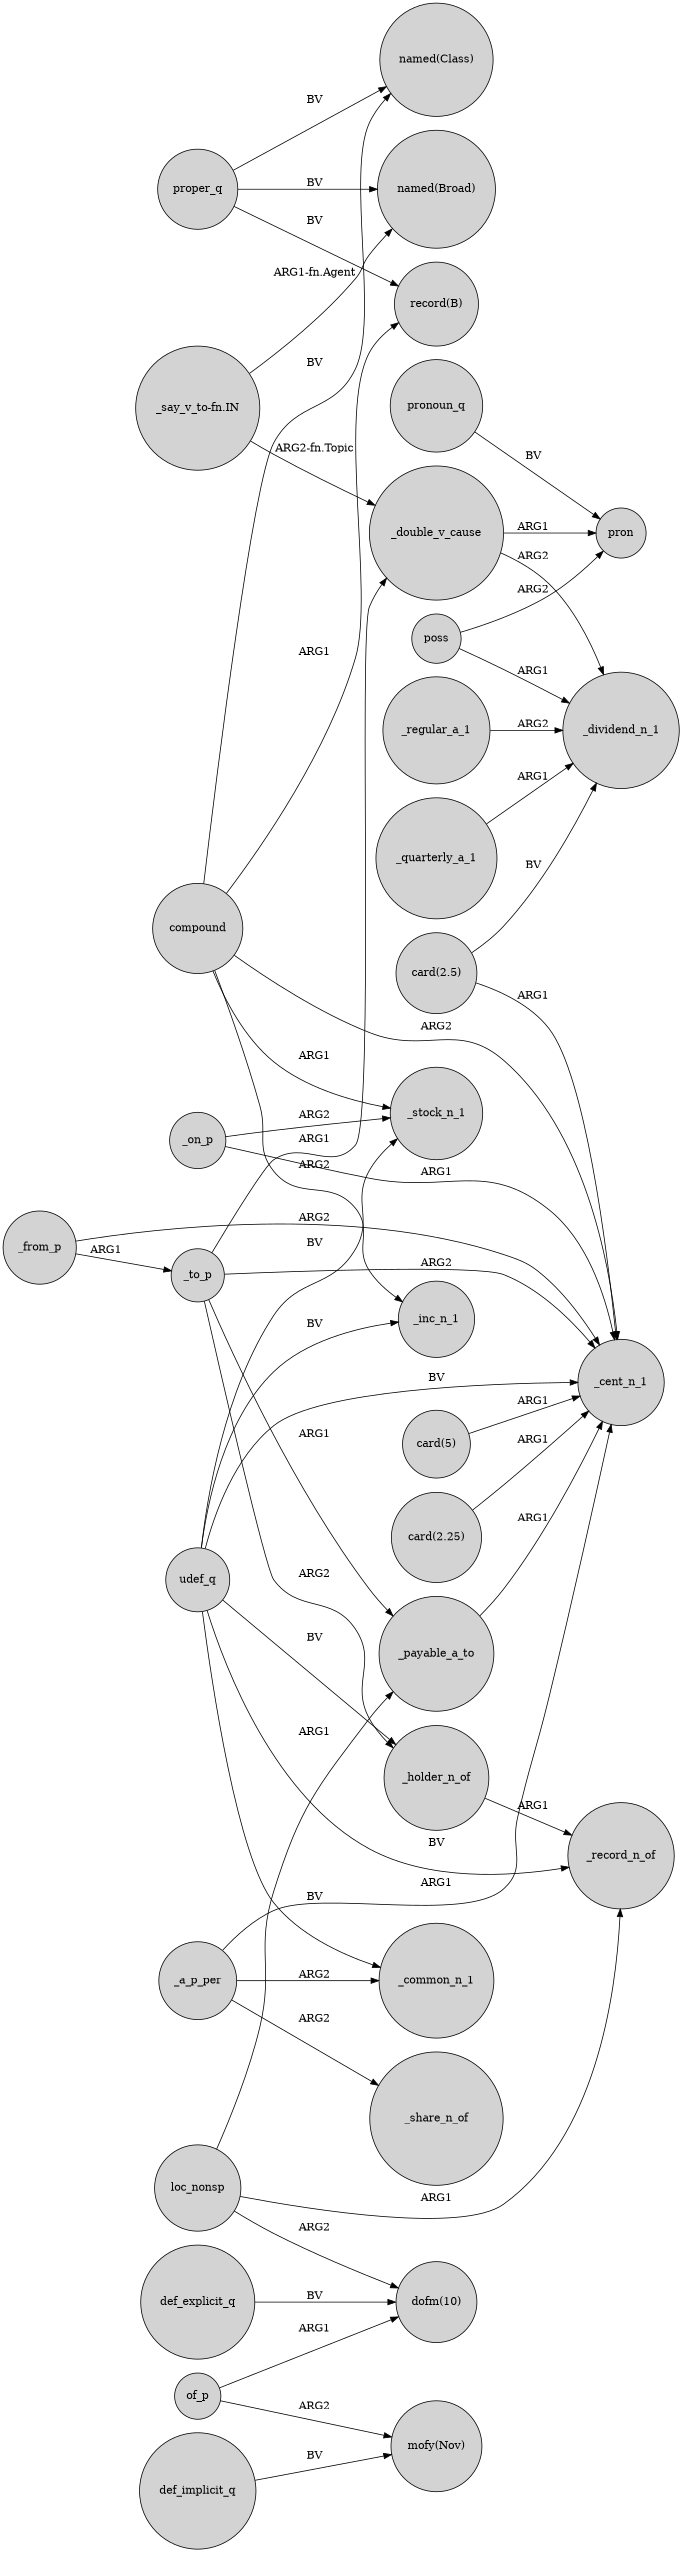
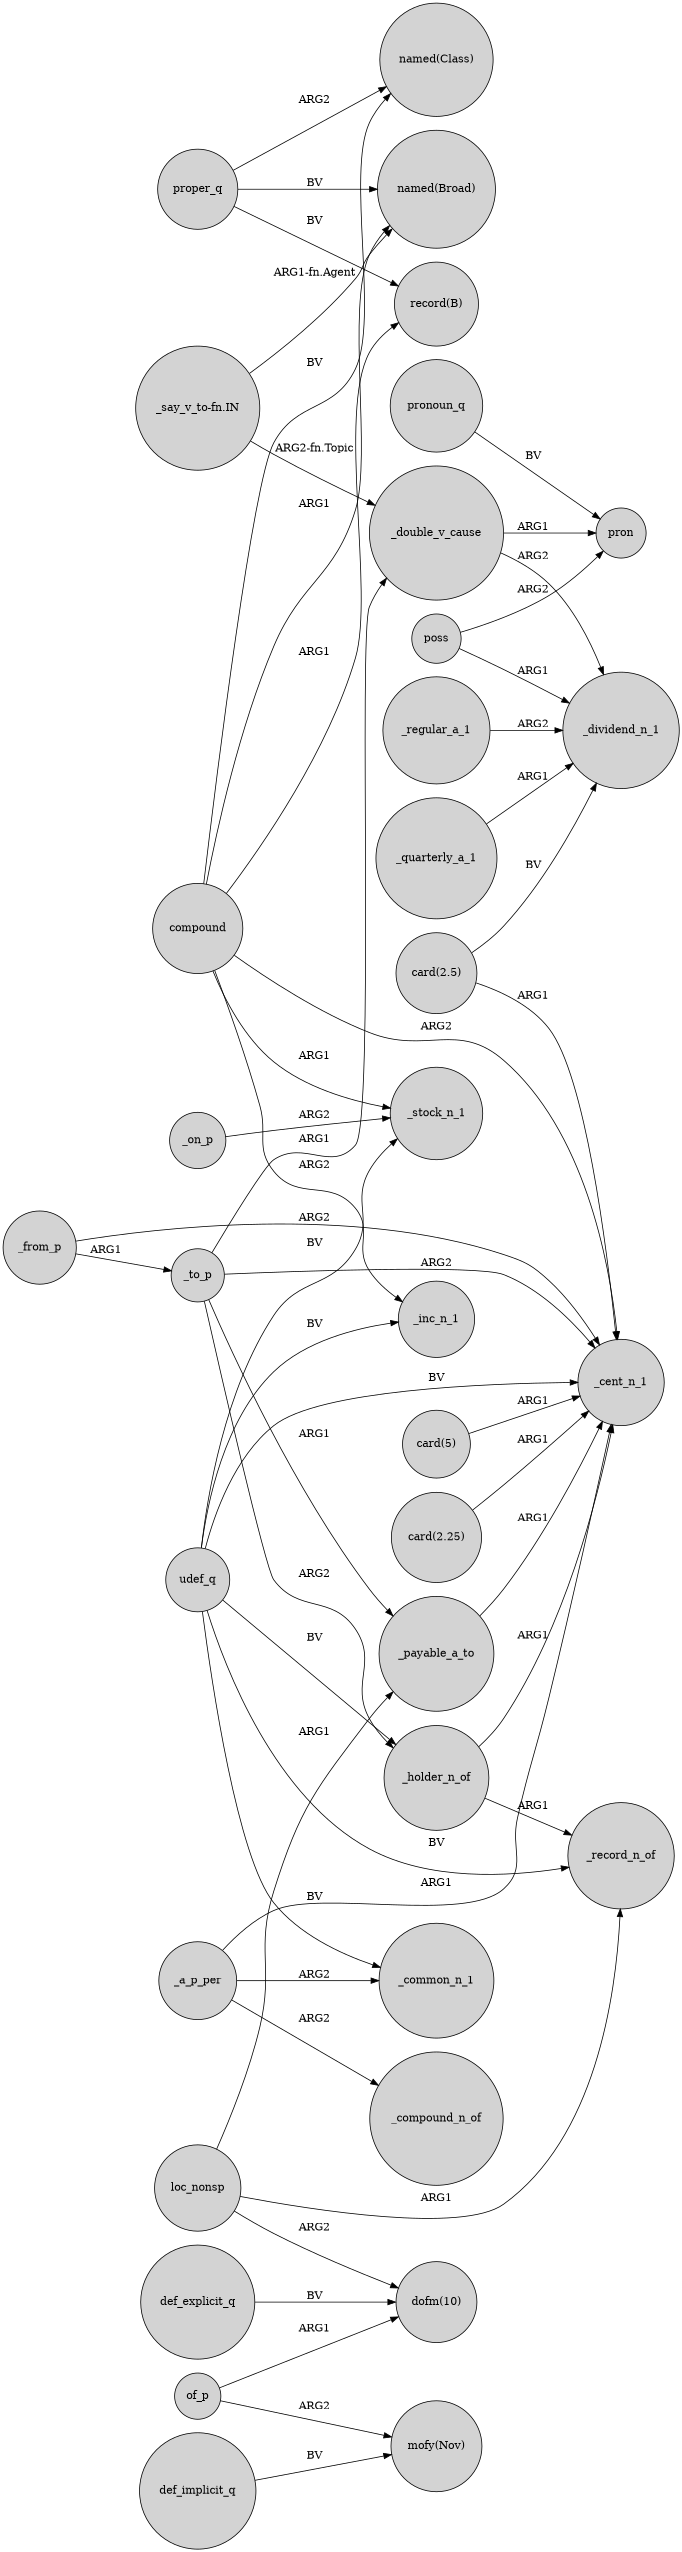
edge "proper_q" -> "named(Class)": label "BV" -> "ARG2"
edge "compound" -> "named(Broad)": added, label "ARG1"
edge "_on_p" -> "_cent_n_1": now "_holder_n_of" -> "_cent_n_1"
node "_share_n_of": label "_share_n_of" -> "_compound_n_of"
